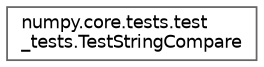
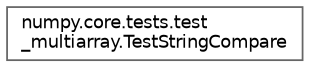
node "numpy.core.tests.test _tests.TestStringCompare": label "numpy.core.tests.test _tests.TestStringCompare" -> "numpy.core.tests.test _multiarray.TestStringCompare"
